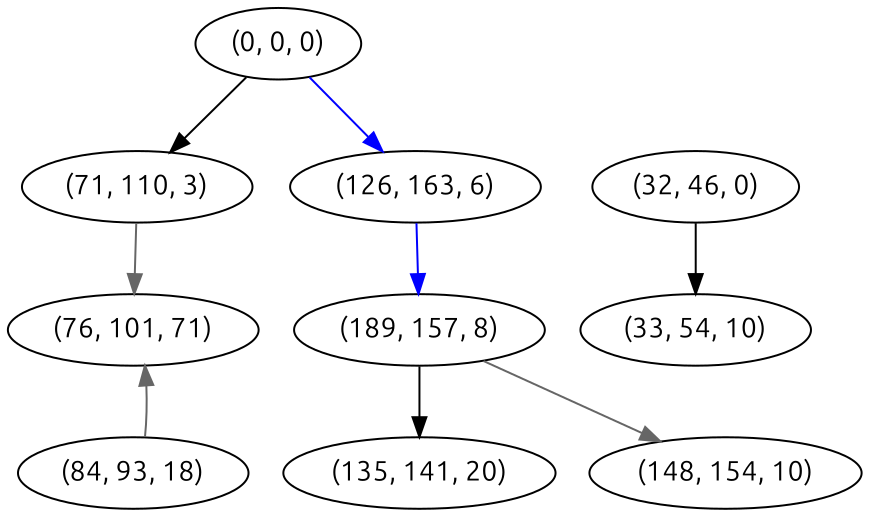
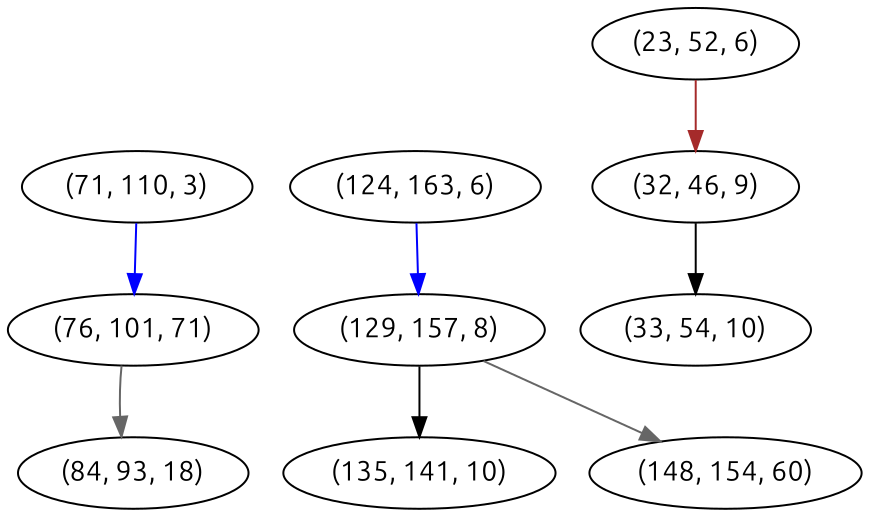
node "(0, 0, 0)": removed
node "(23, 52, 6)": added
node "(126, 163, 6)": label "(126, 163, 6)" -> "(124, 163, 6)"
node "(32, 46, 0)": label "(32, 46, 0)" -> "(32, 46, 9)"
edge "(71, 110, 3)" -> "(76, 101, 71)": color gray40 -> blue
node "(189, 157, 8)": label "(189, 157, 8)" -> "(129, 157, 8)"
edge "(84, 93, 18)" -> "(76, 101, 71)": reversed
node "(135, 141, 20)": label "(135, 141, 20)" -> "(135, 141, 10)"
node "(148, 154, 10)": label "(148, 154, 10)" -> "(148, 154, 60)"
